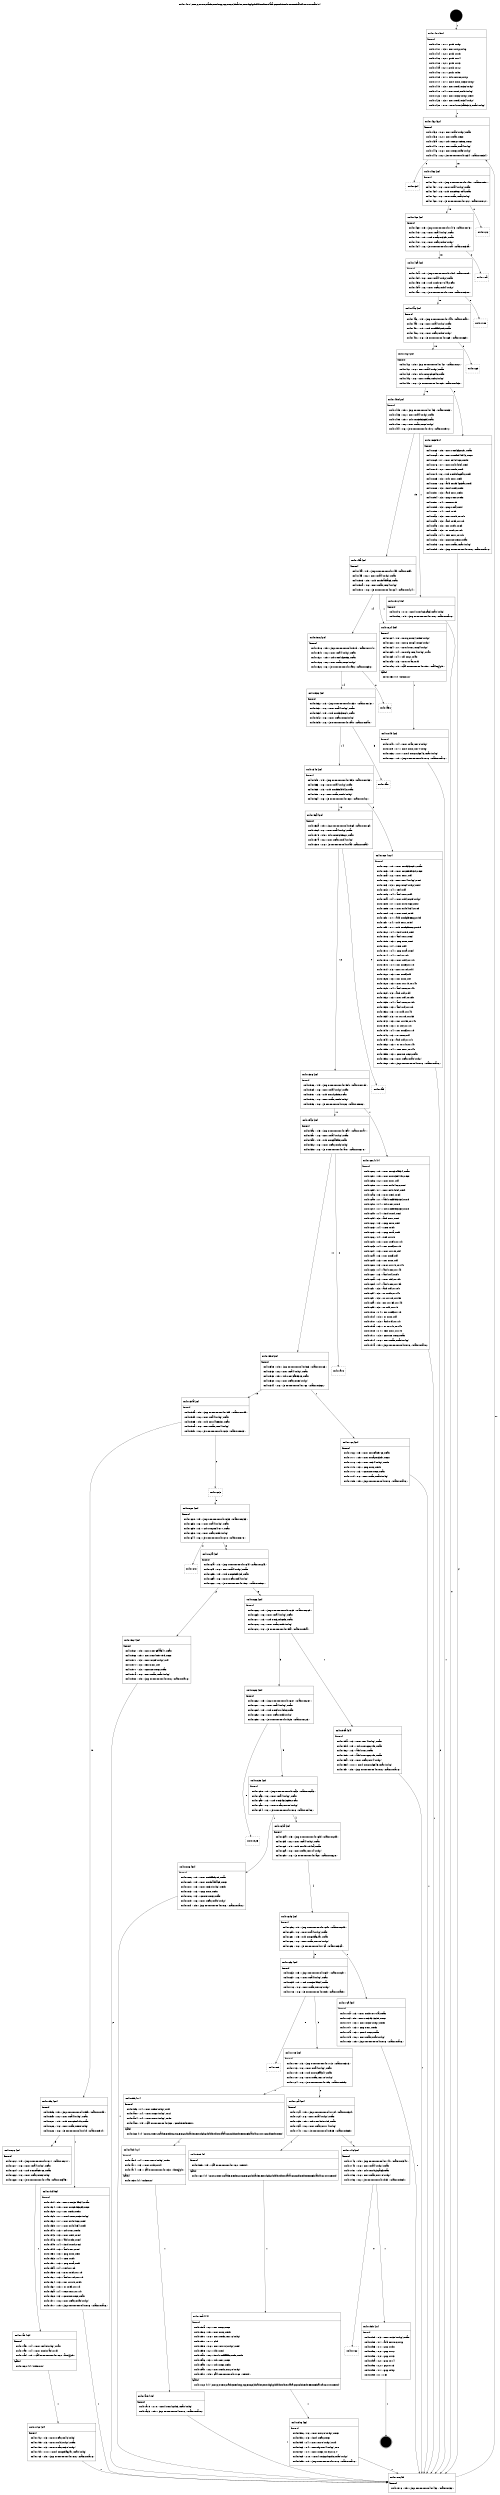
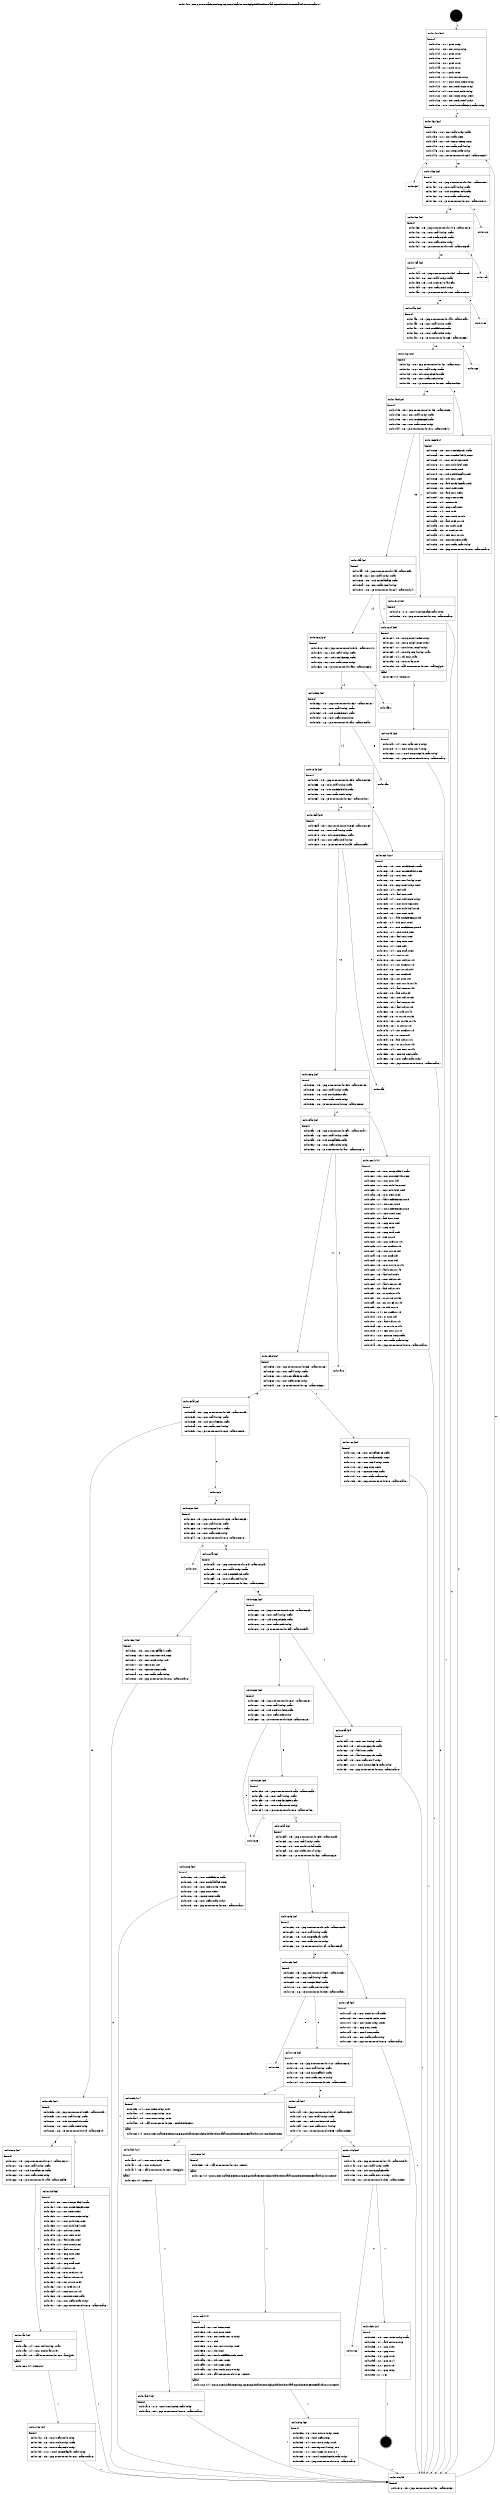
edge "0x40169e [28]" -> "0x401806 [30]": now "0x40169e [28]" -> "0x401b25"
